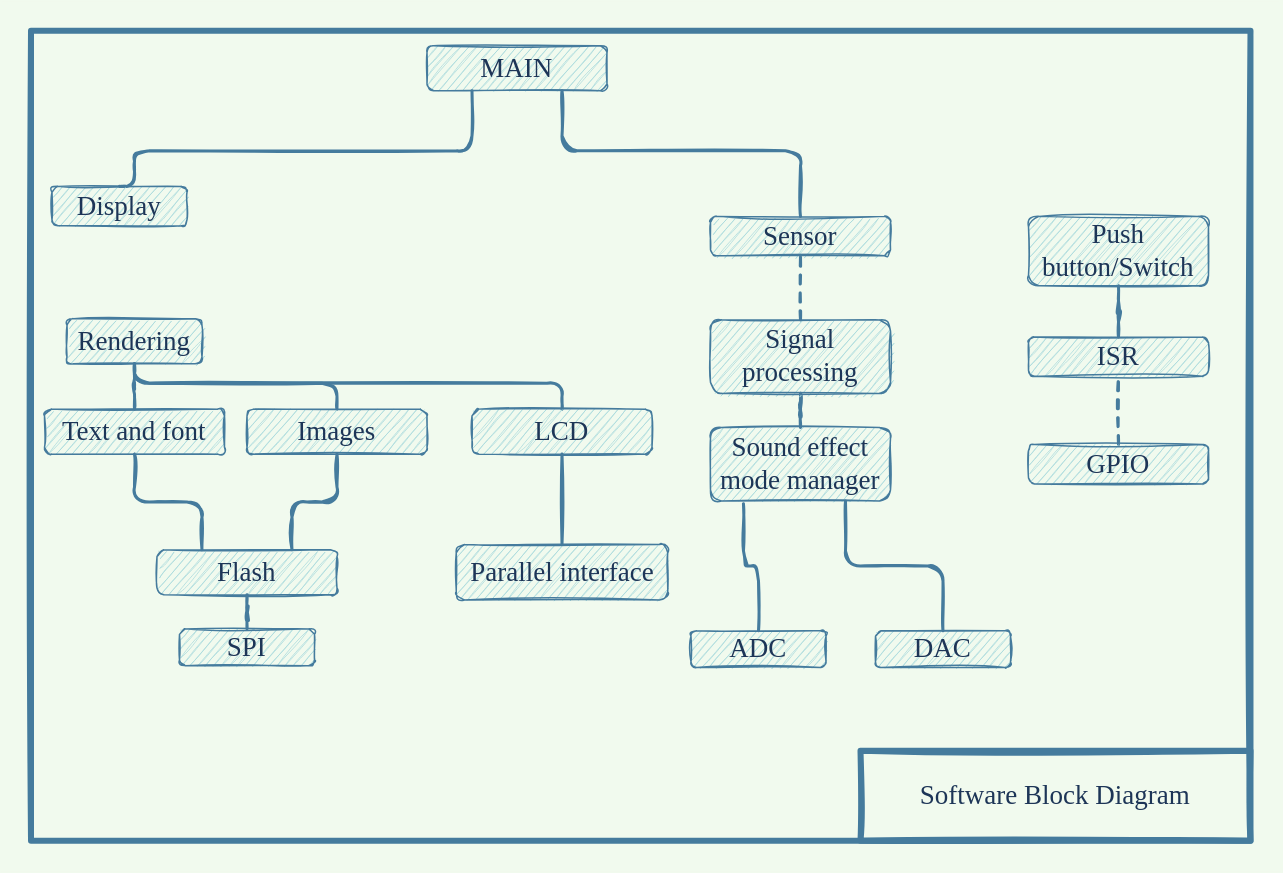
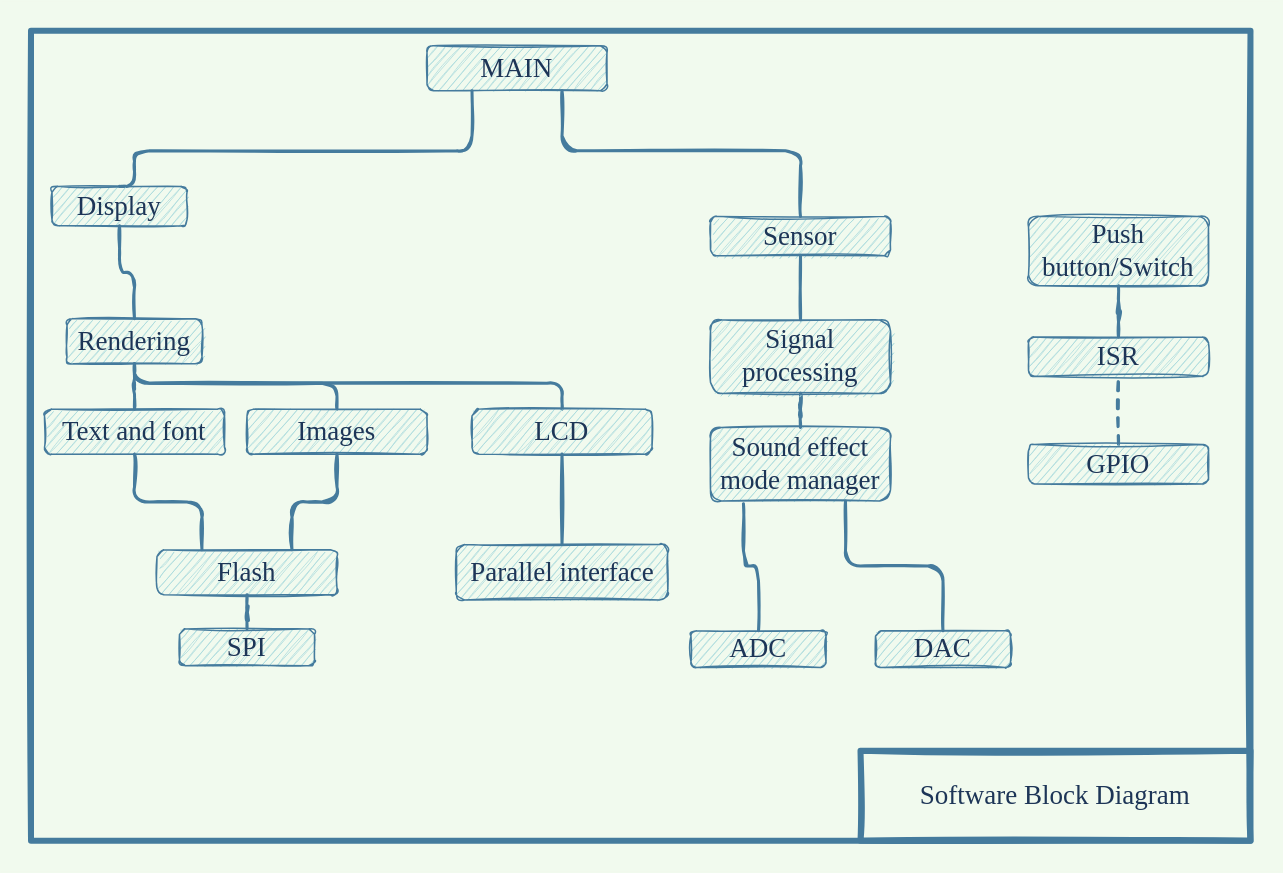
edge "Display" -- "Rendering": added
edge "Sensor" -- "Signal processing": style dashed -> solid
